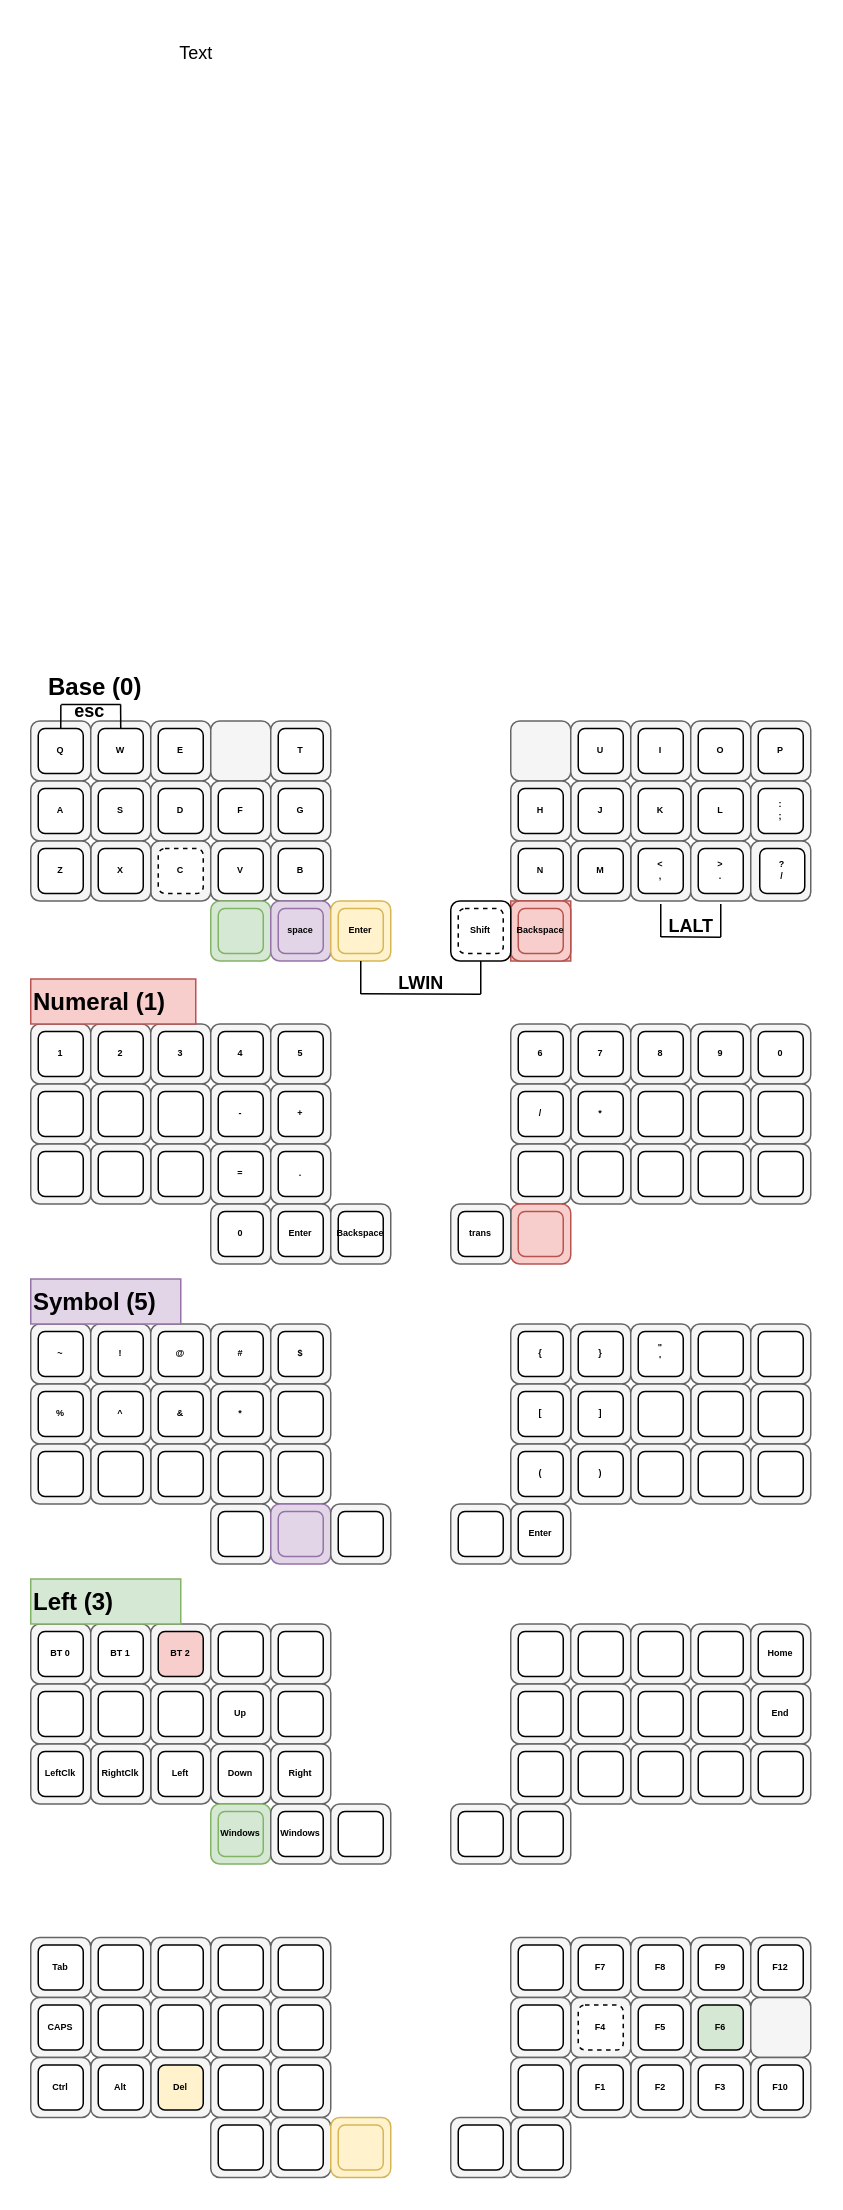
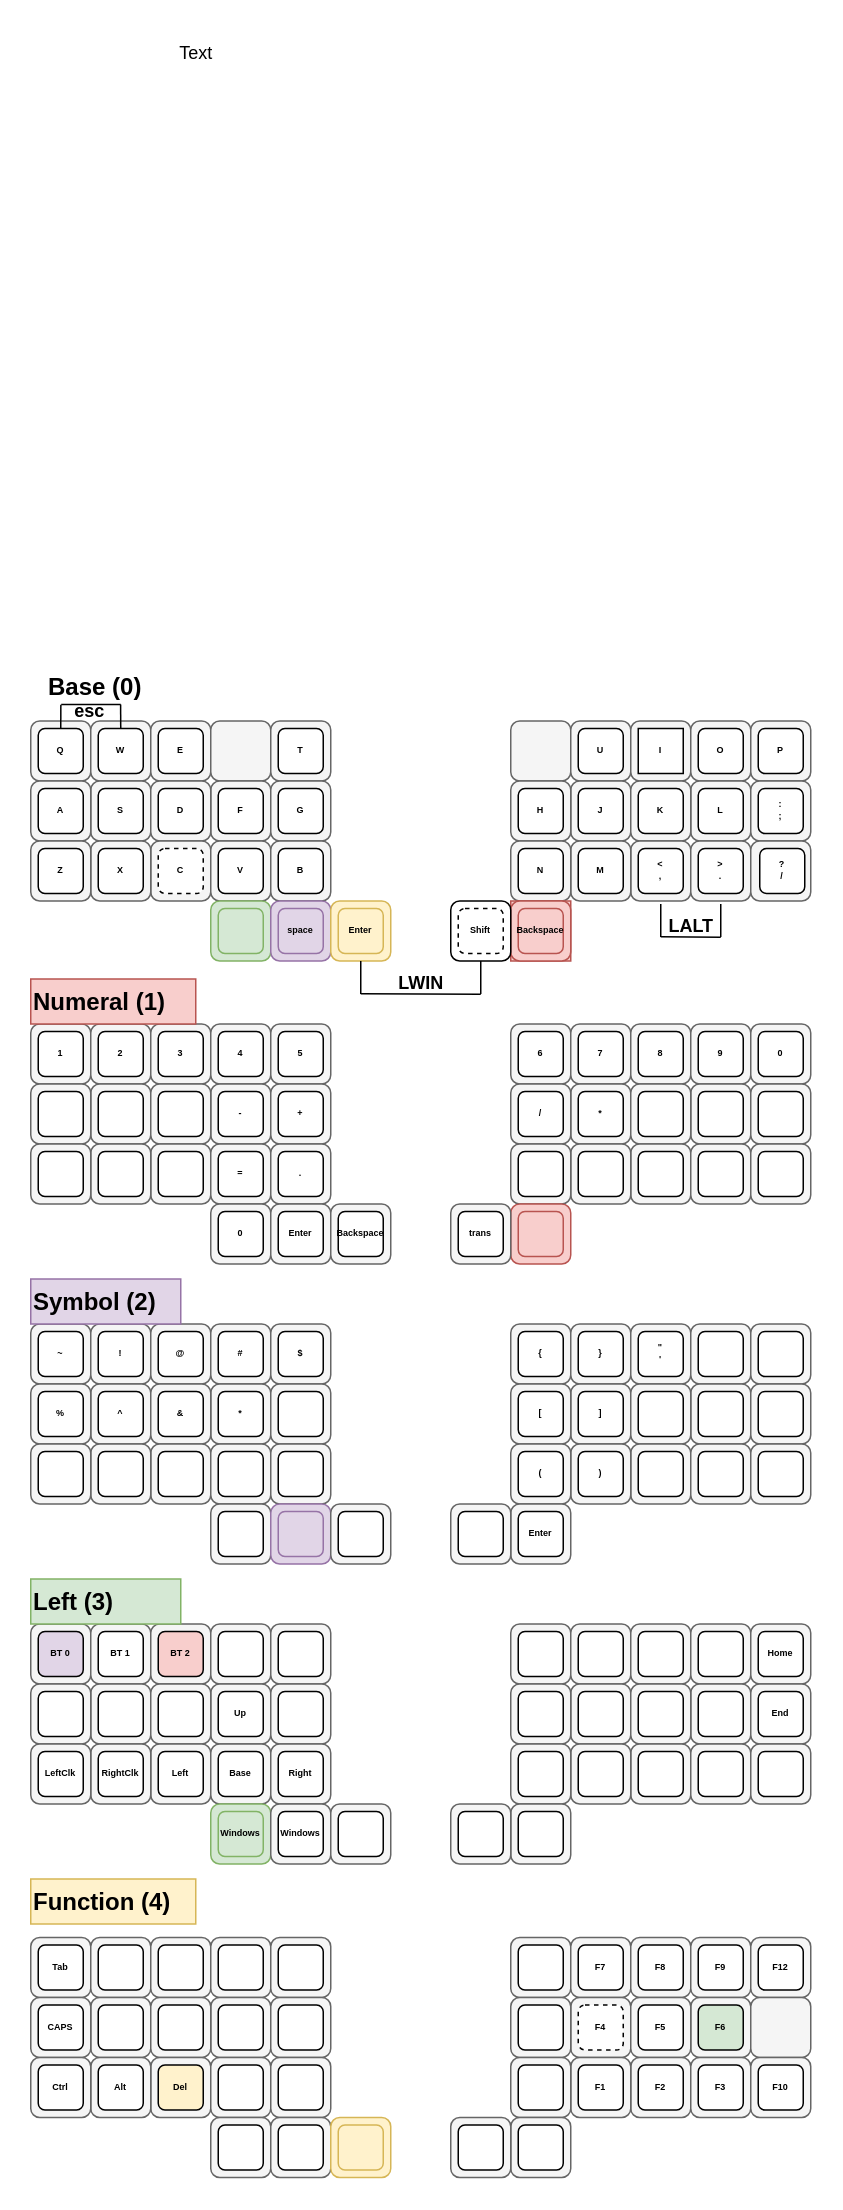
node "I": shape rounded rectangle -> rectangle
node "Symbol (5)": label "Symbol (5)" -> "Symbol (2)"
node "BT 0": fillcolor #ffffff -> #e1d5e7
node "Down": label "Down" -> "Base"
node "Function (4)": added
